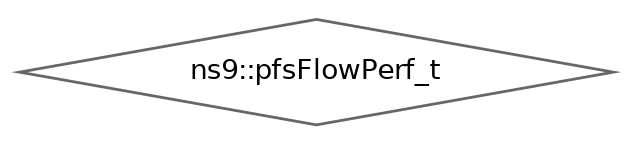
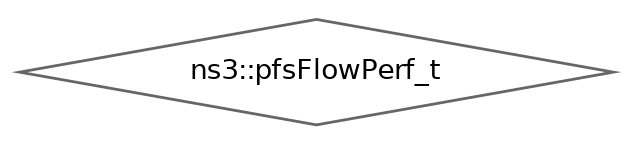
node "ns9::pfsFlowPerf_t": label "ns9::pfsFlowPerf_t" -> "ns3::pfsFlowPerf_t"
